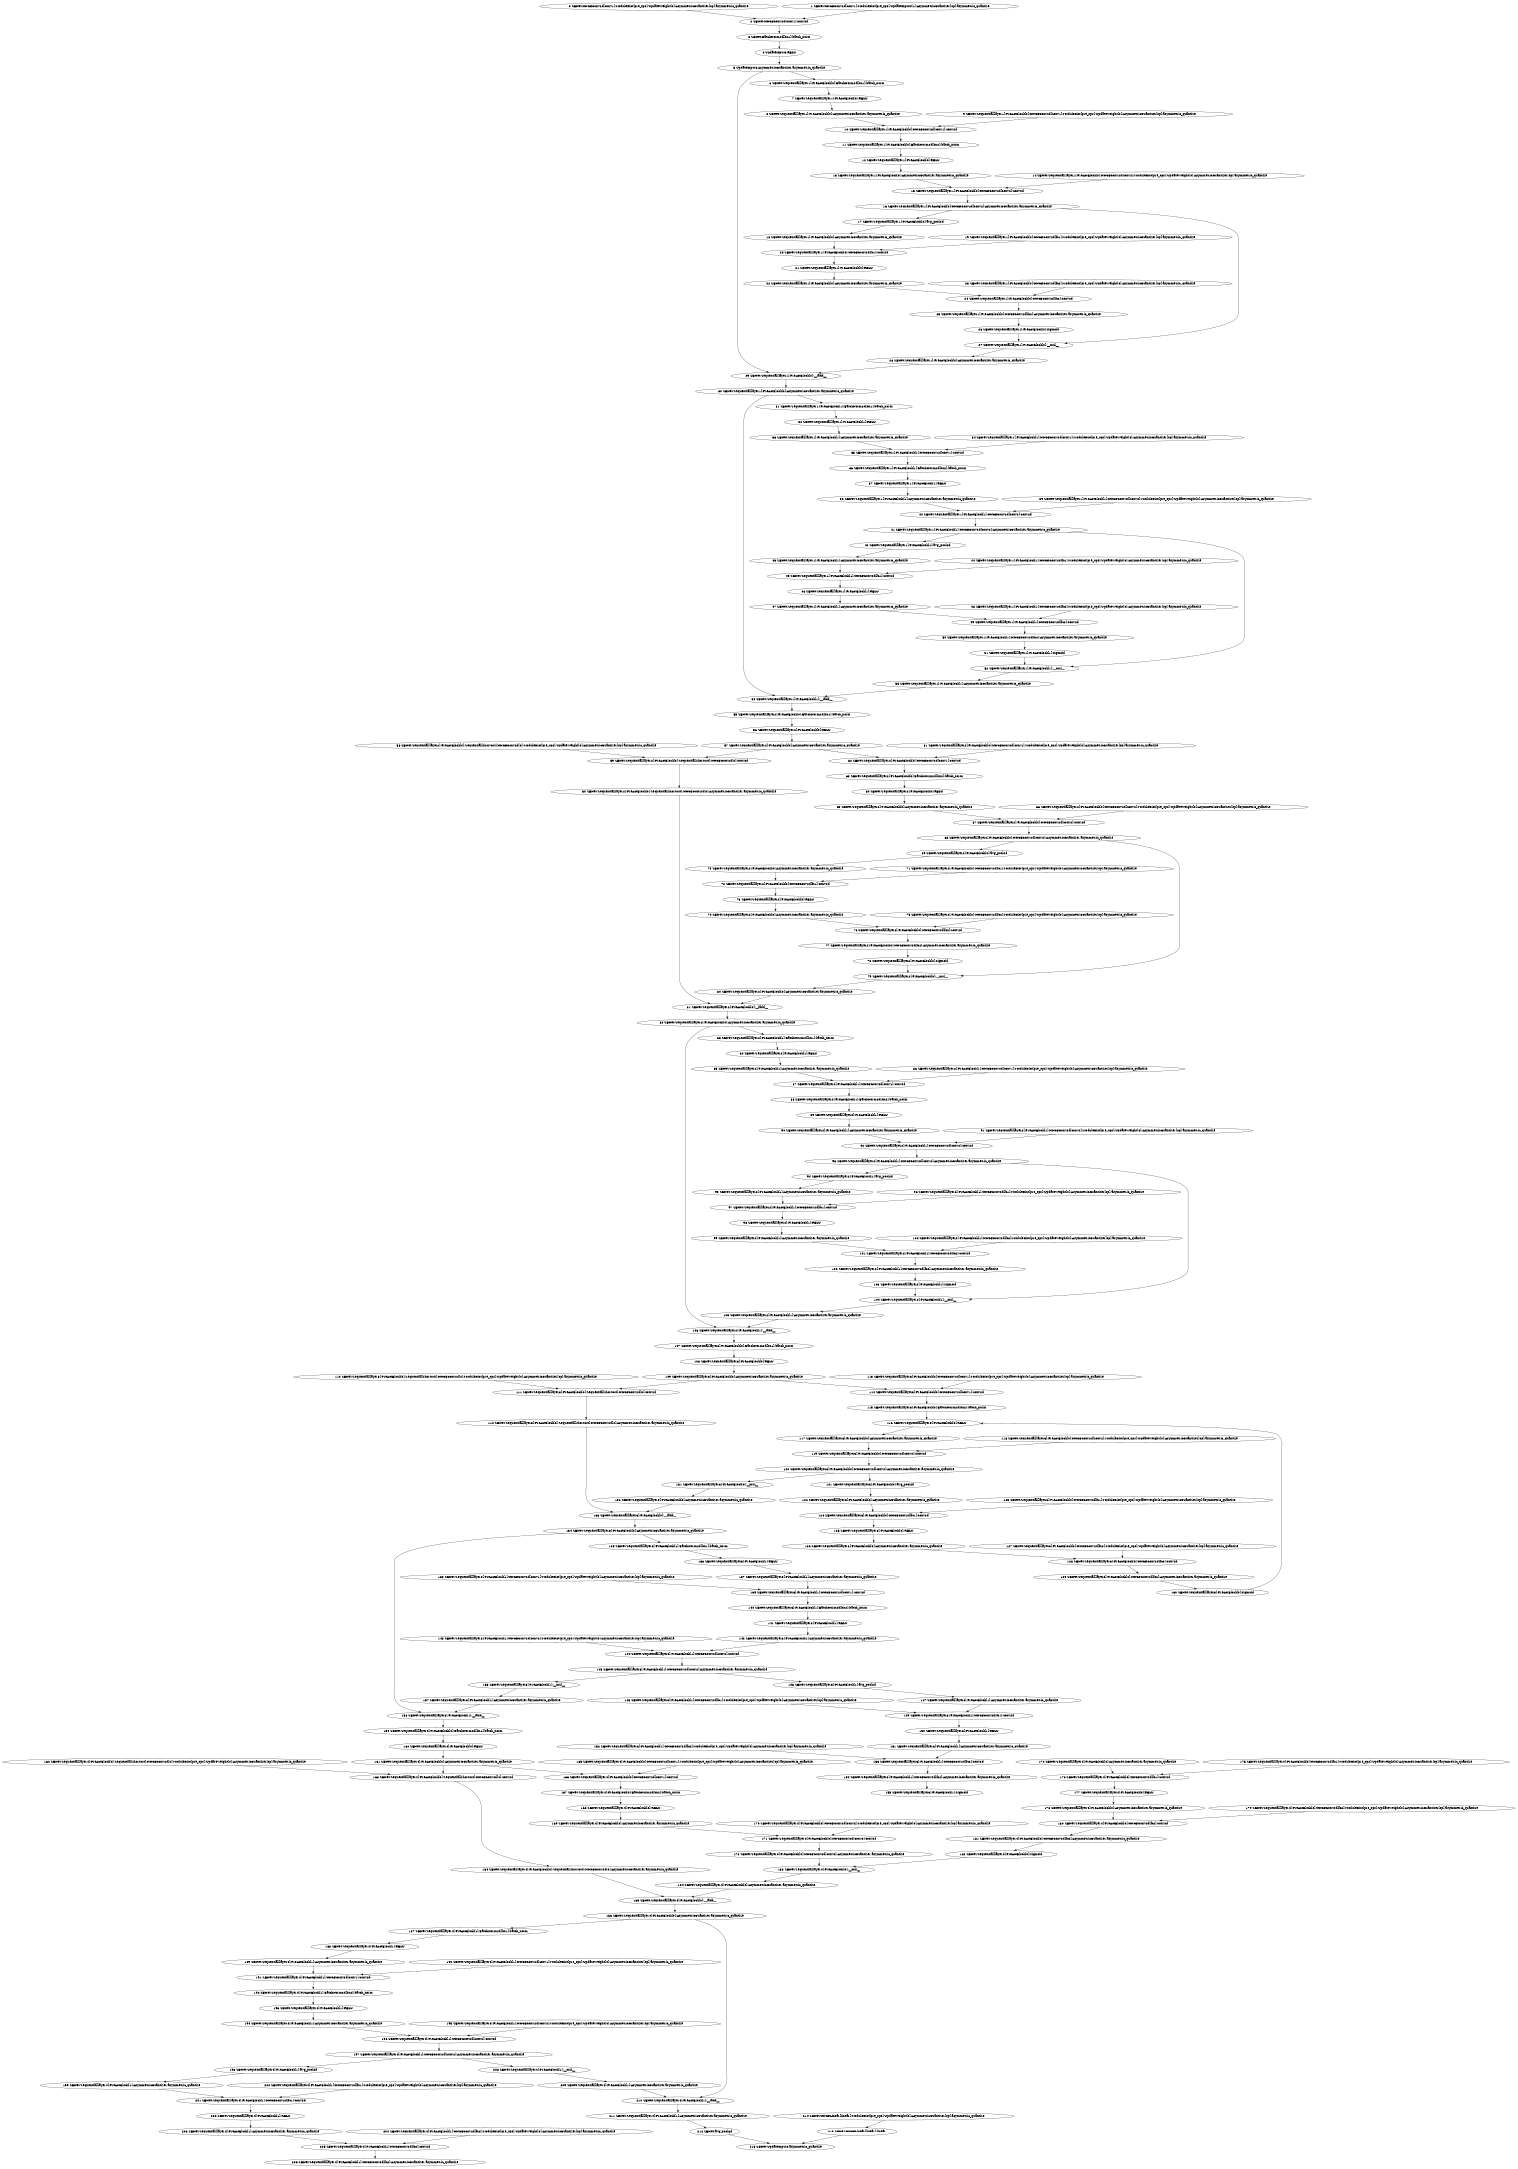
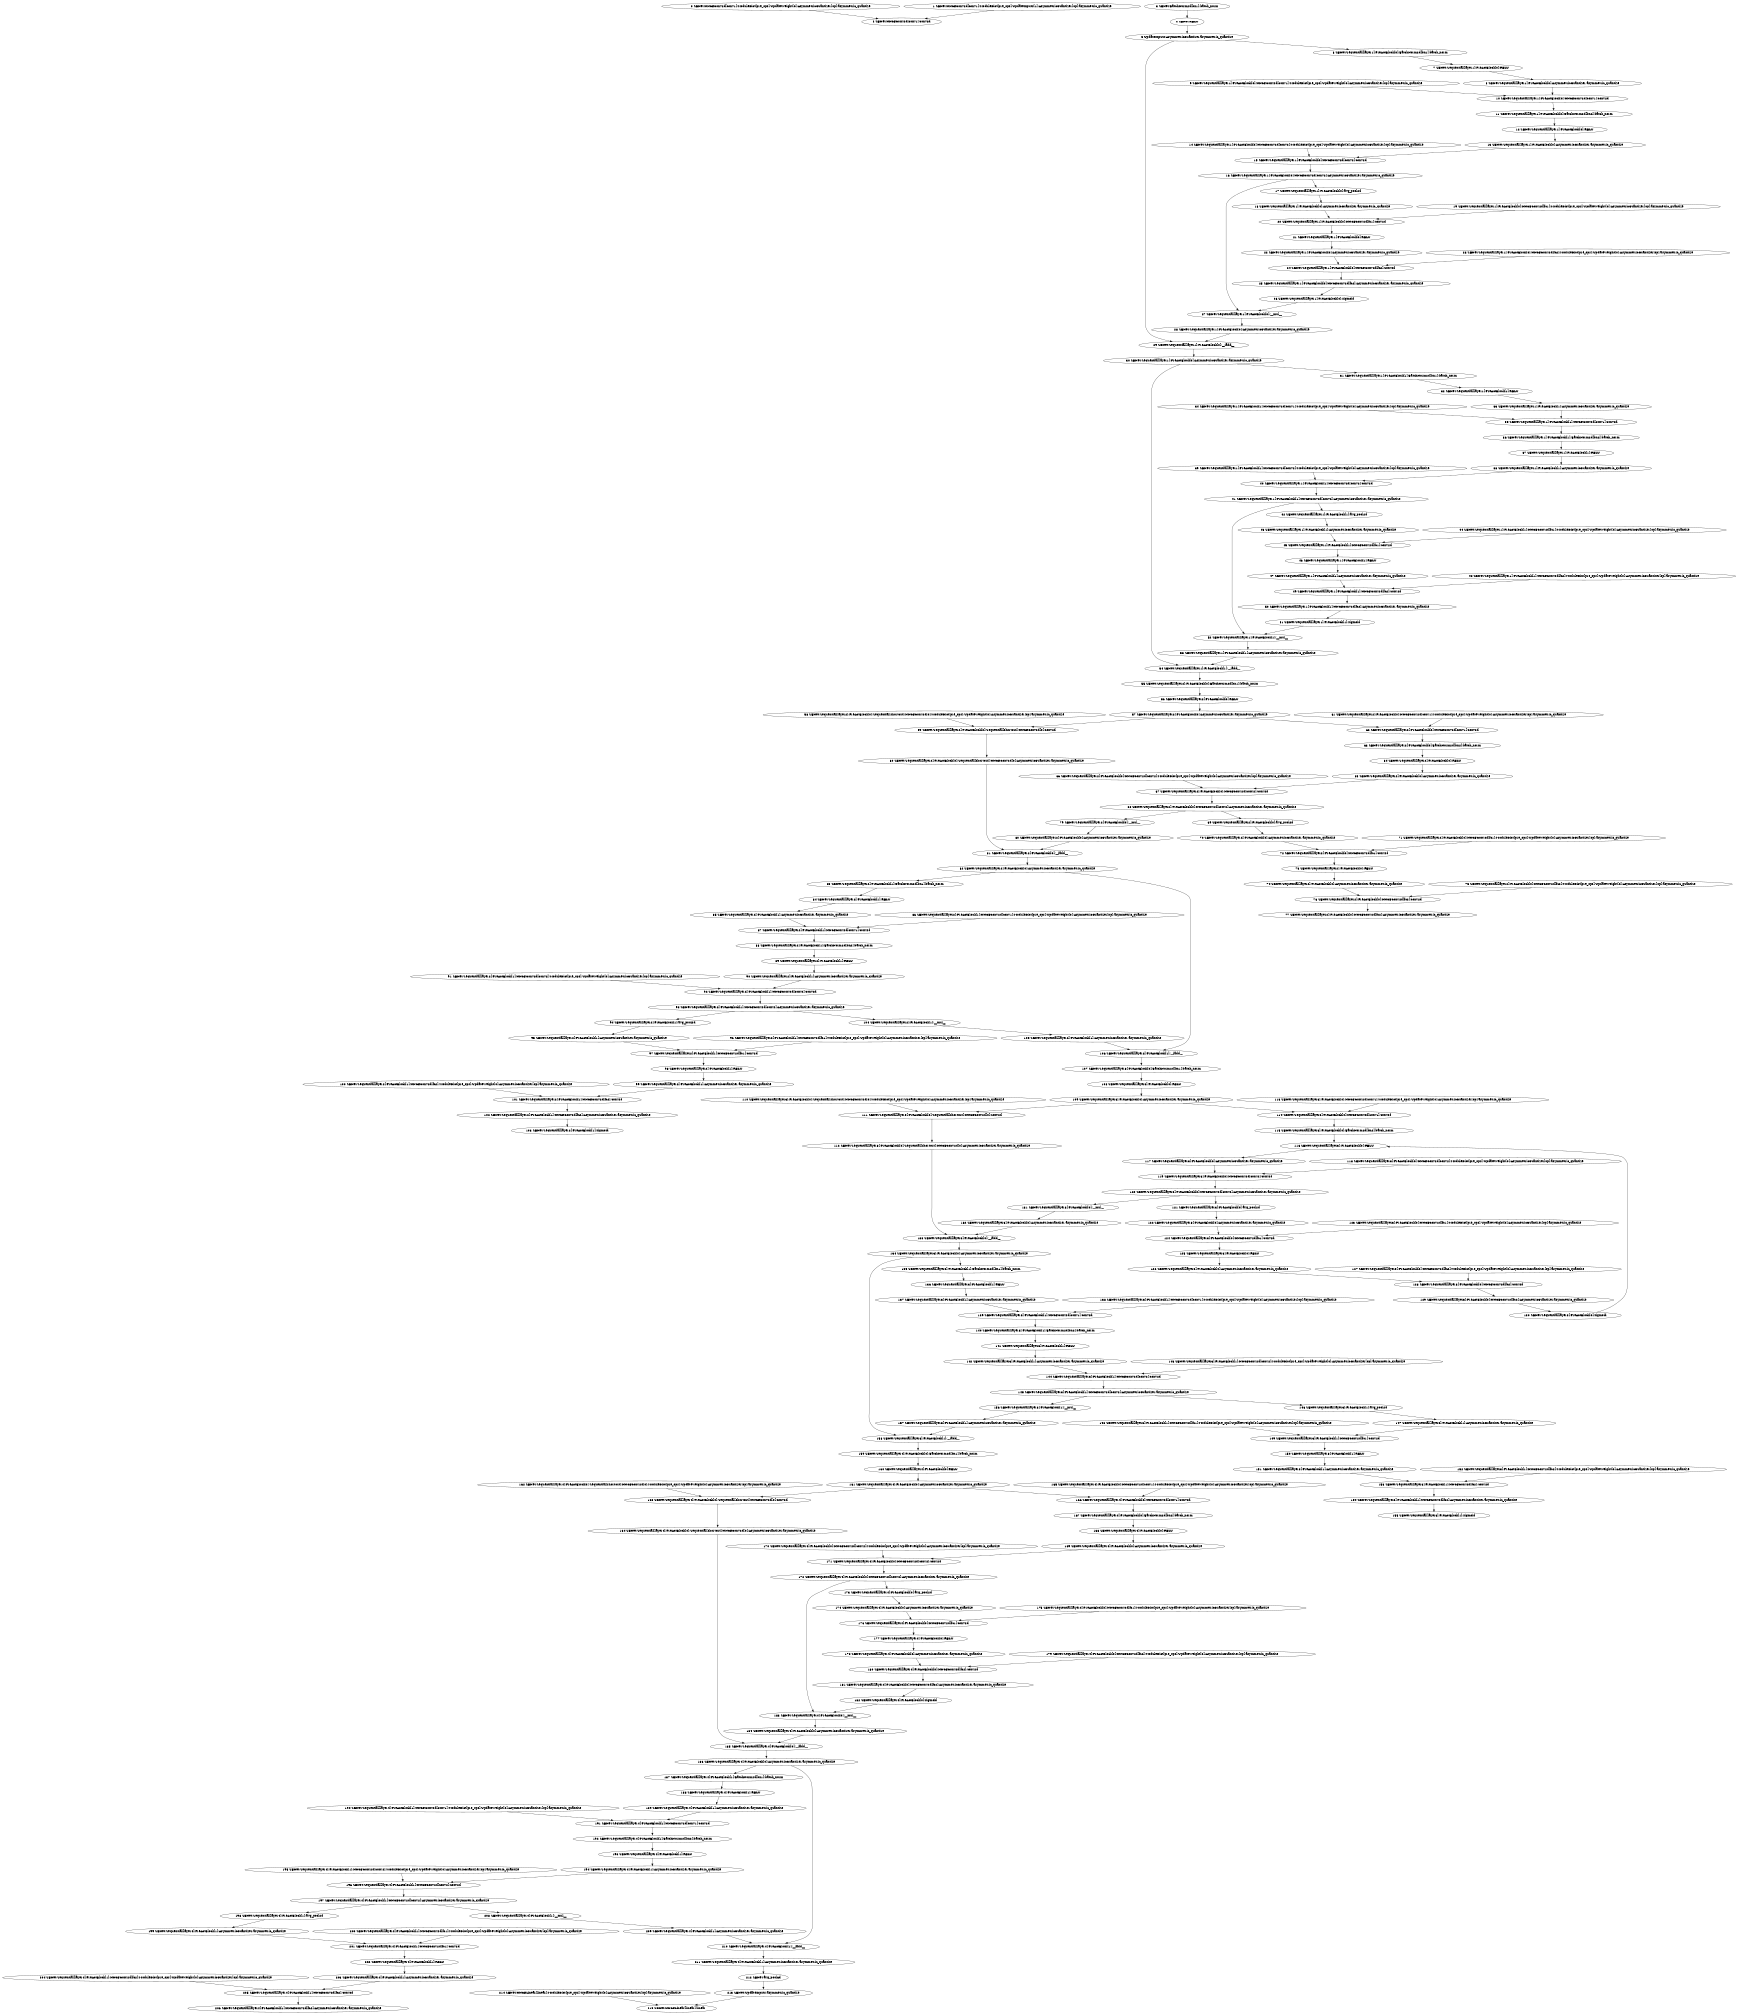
edge "2 SENet/NNCFConv2d[conv1]/conv2d" -> "3 SENet/BatchNorm2d[bn1]/batch_norm": removed
node "4 UpdateInputs/RELU": label "4 UpdateInputs/RELU" -> "4 SENet/RELU"
node "78 SENet/Sequential[layer2]/PreActBlock[0]/sigmoid": removed
edge "103 SENet/Sequential[layer2]/PreActBlock[1]/sigmoid" -> "104 SENet/Sequential[layer2]/PreActBlock[1]/__mul__": removed
node "173 SENet/Sequential[layer4]/PreActBlock[0]/avg_pool2d": added
edge "215 SENet/NNCFLinear[linear]/linear" -> "213 SENet/UpdateInputs/asymmetric_quantize": reversed
